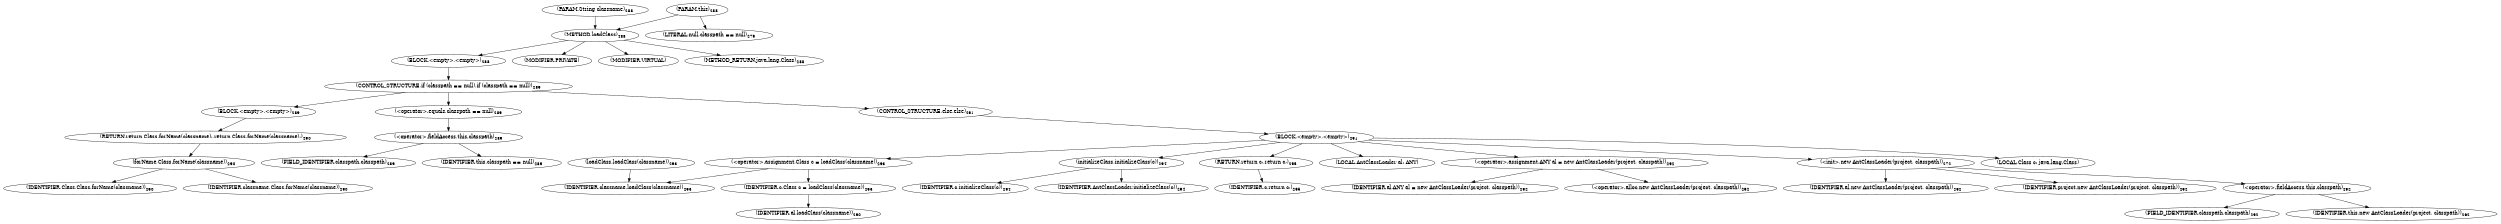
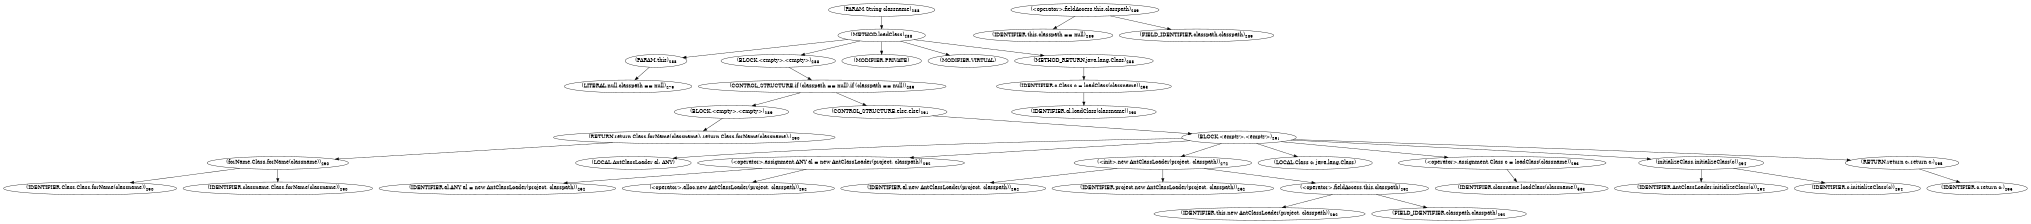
edge "(PARAM,this)" -> "(METHOD,loadClass)": reversed
node "(<operator>.equals,classpath == null)": removed
node "(loadClass,loadClass(classname))": removed
edge "(<operator>.assignment,Class c = loadClass(classname))" -> "(IDENTIFIER,c,Class c = loadClass(classname))": now "(METHOD_RETURN,java.lang.Class)" -> "(IDENTIFIER,c,Class c = loadClass(classname))"
node "(IDENTIFIER,classname,loadClass(classname))": text "293" -> "593"
